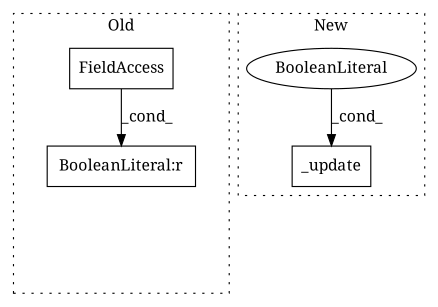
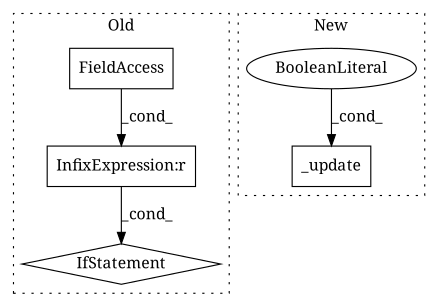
node "BooleanLiteral:r": label "BooleanLiteral:r" -> "InfixExpression:r"
node "IfStatement": added
